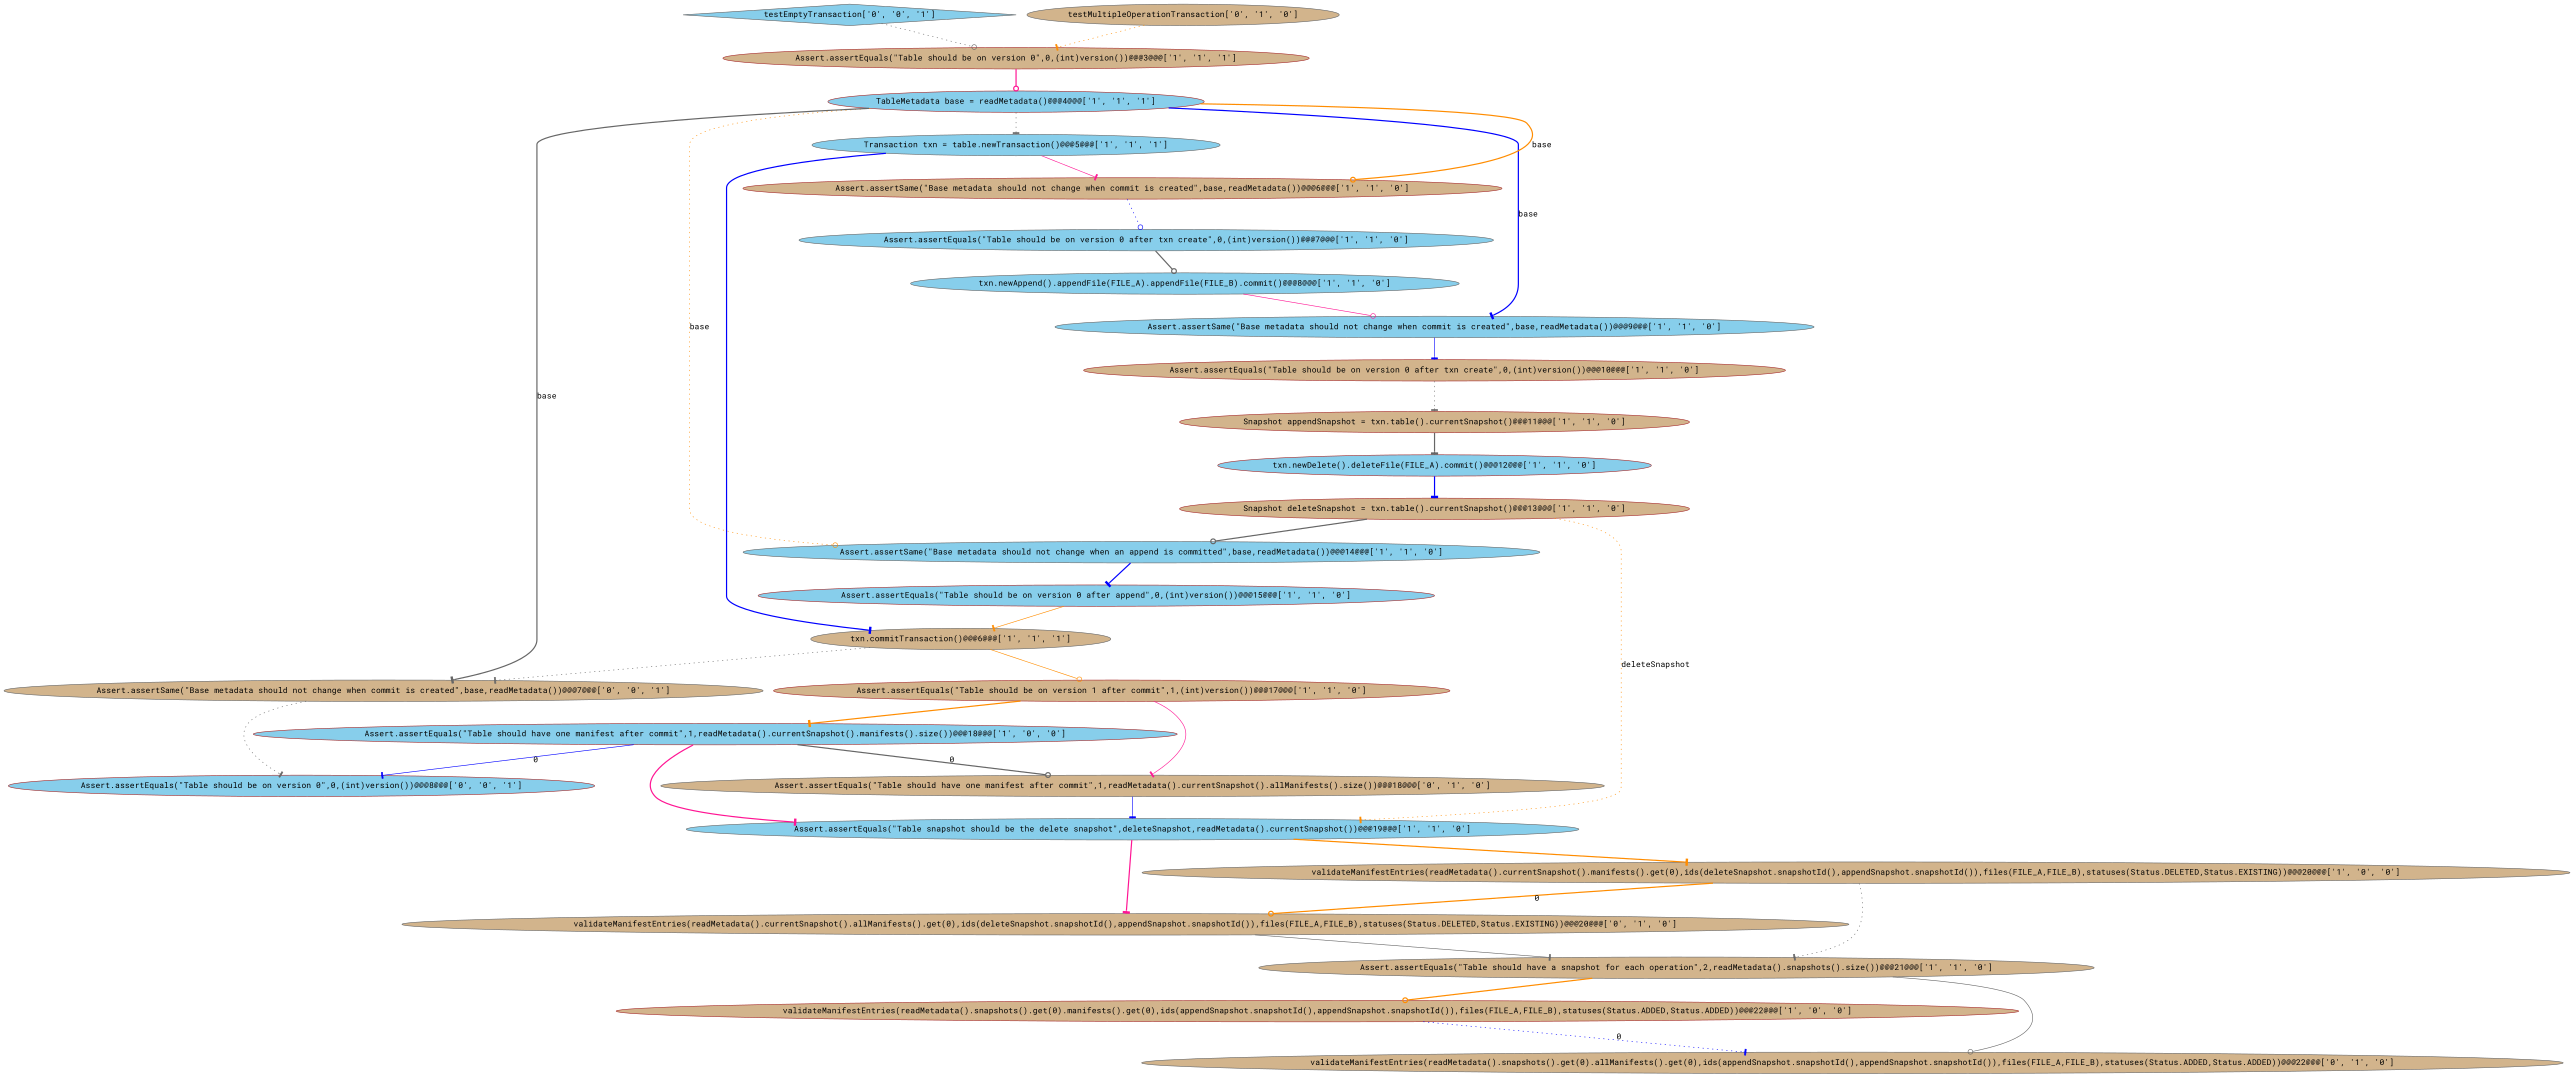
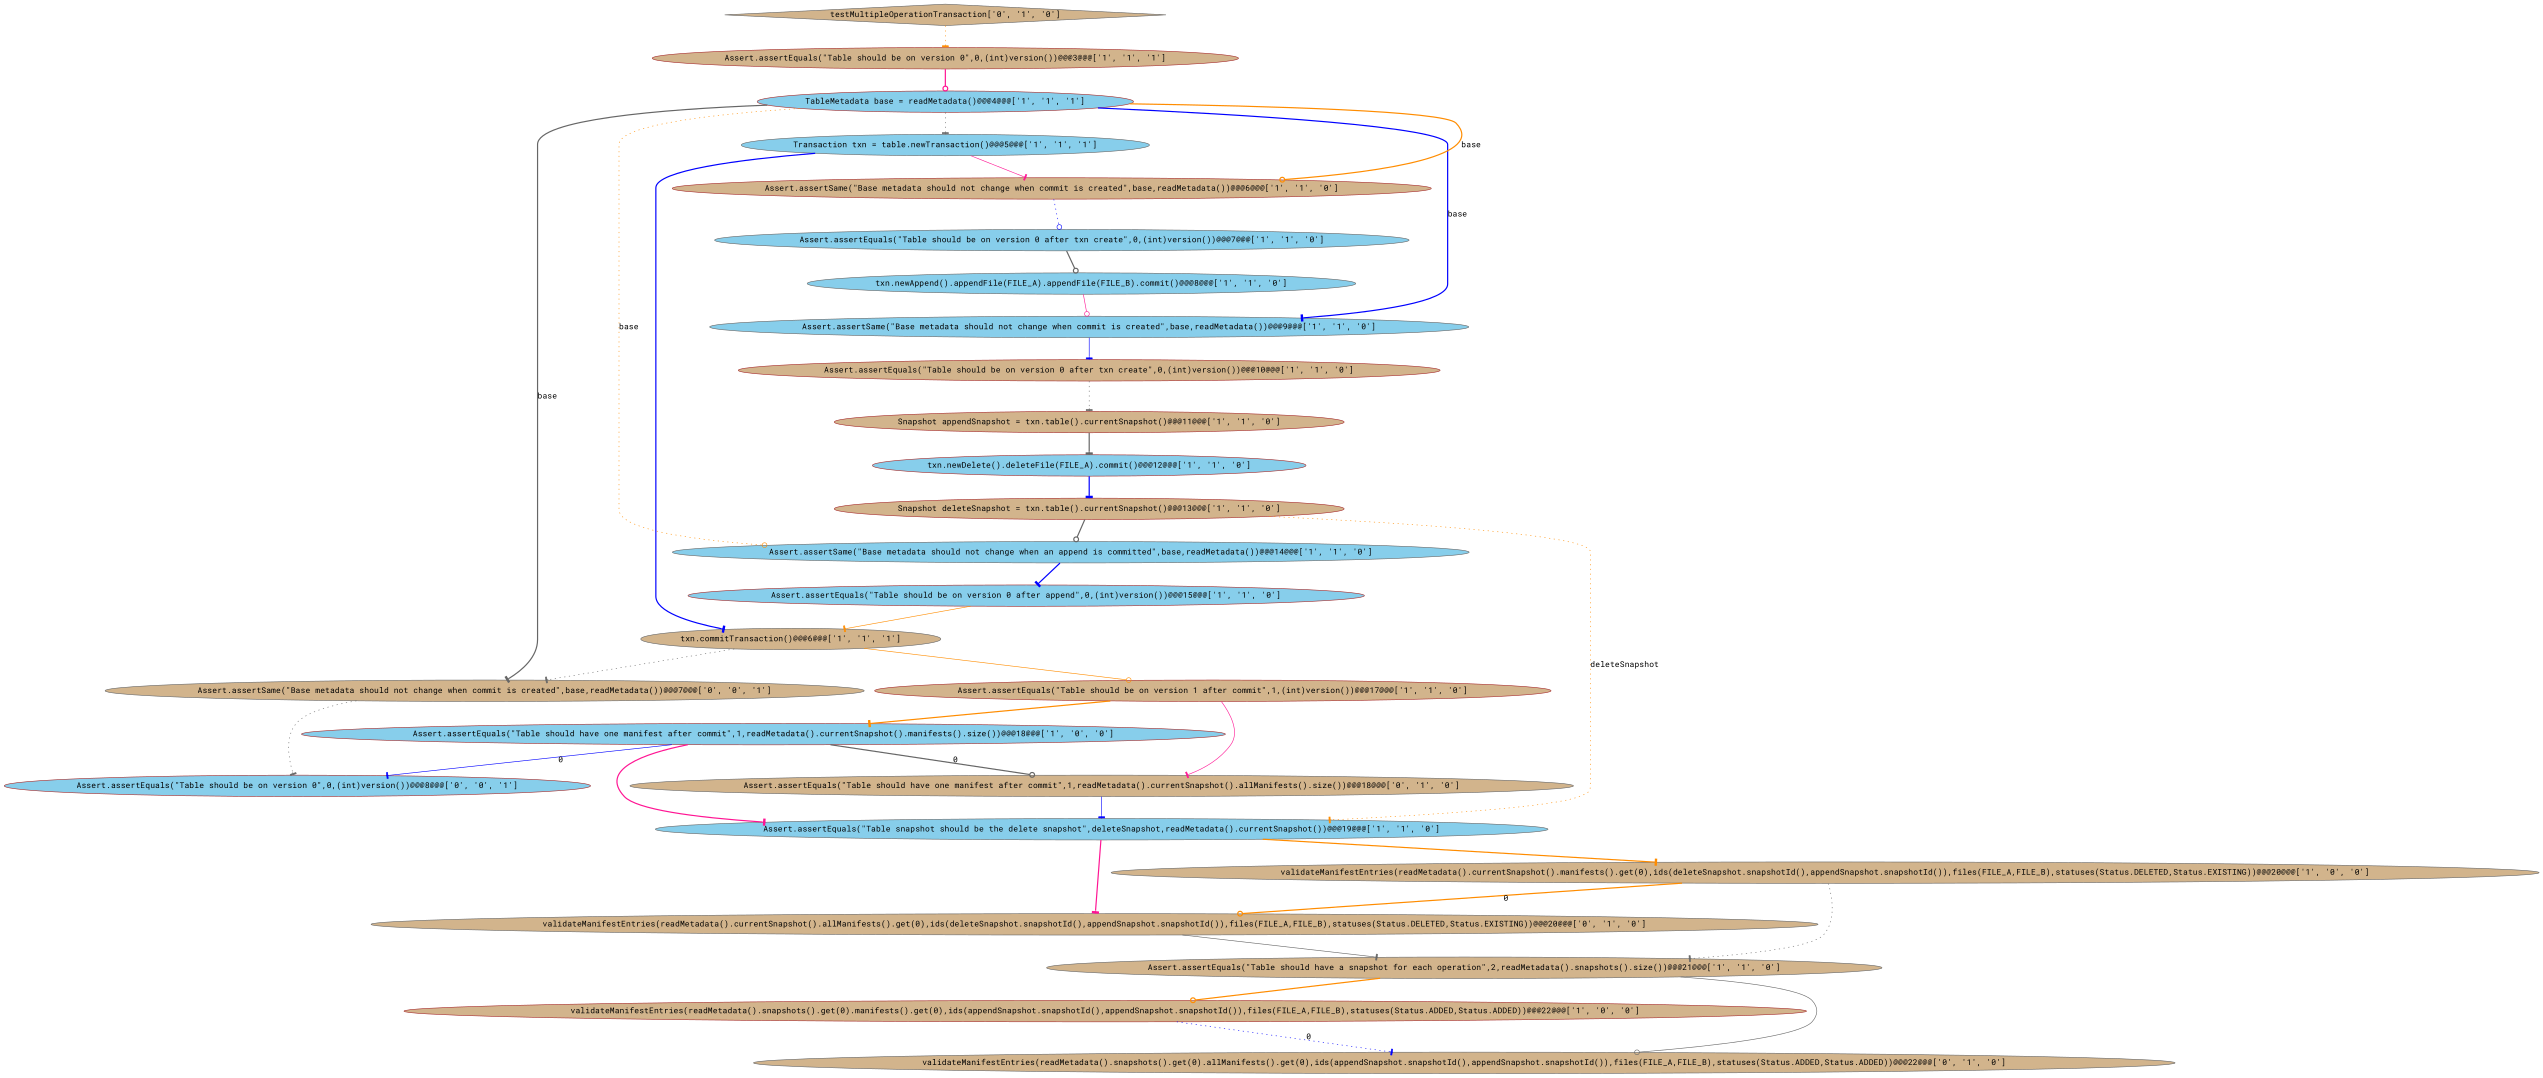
node "testEmptyTransaction['0', '0', '1']": removed
node "testMultipleOperationTransaction['0', '1', '0']": shape ellipse -> diamond
